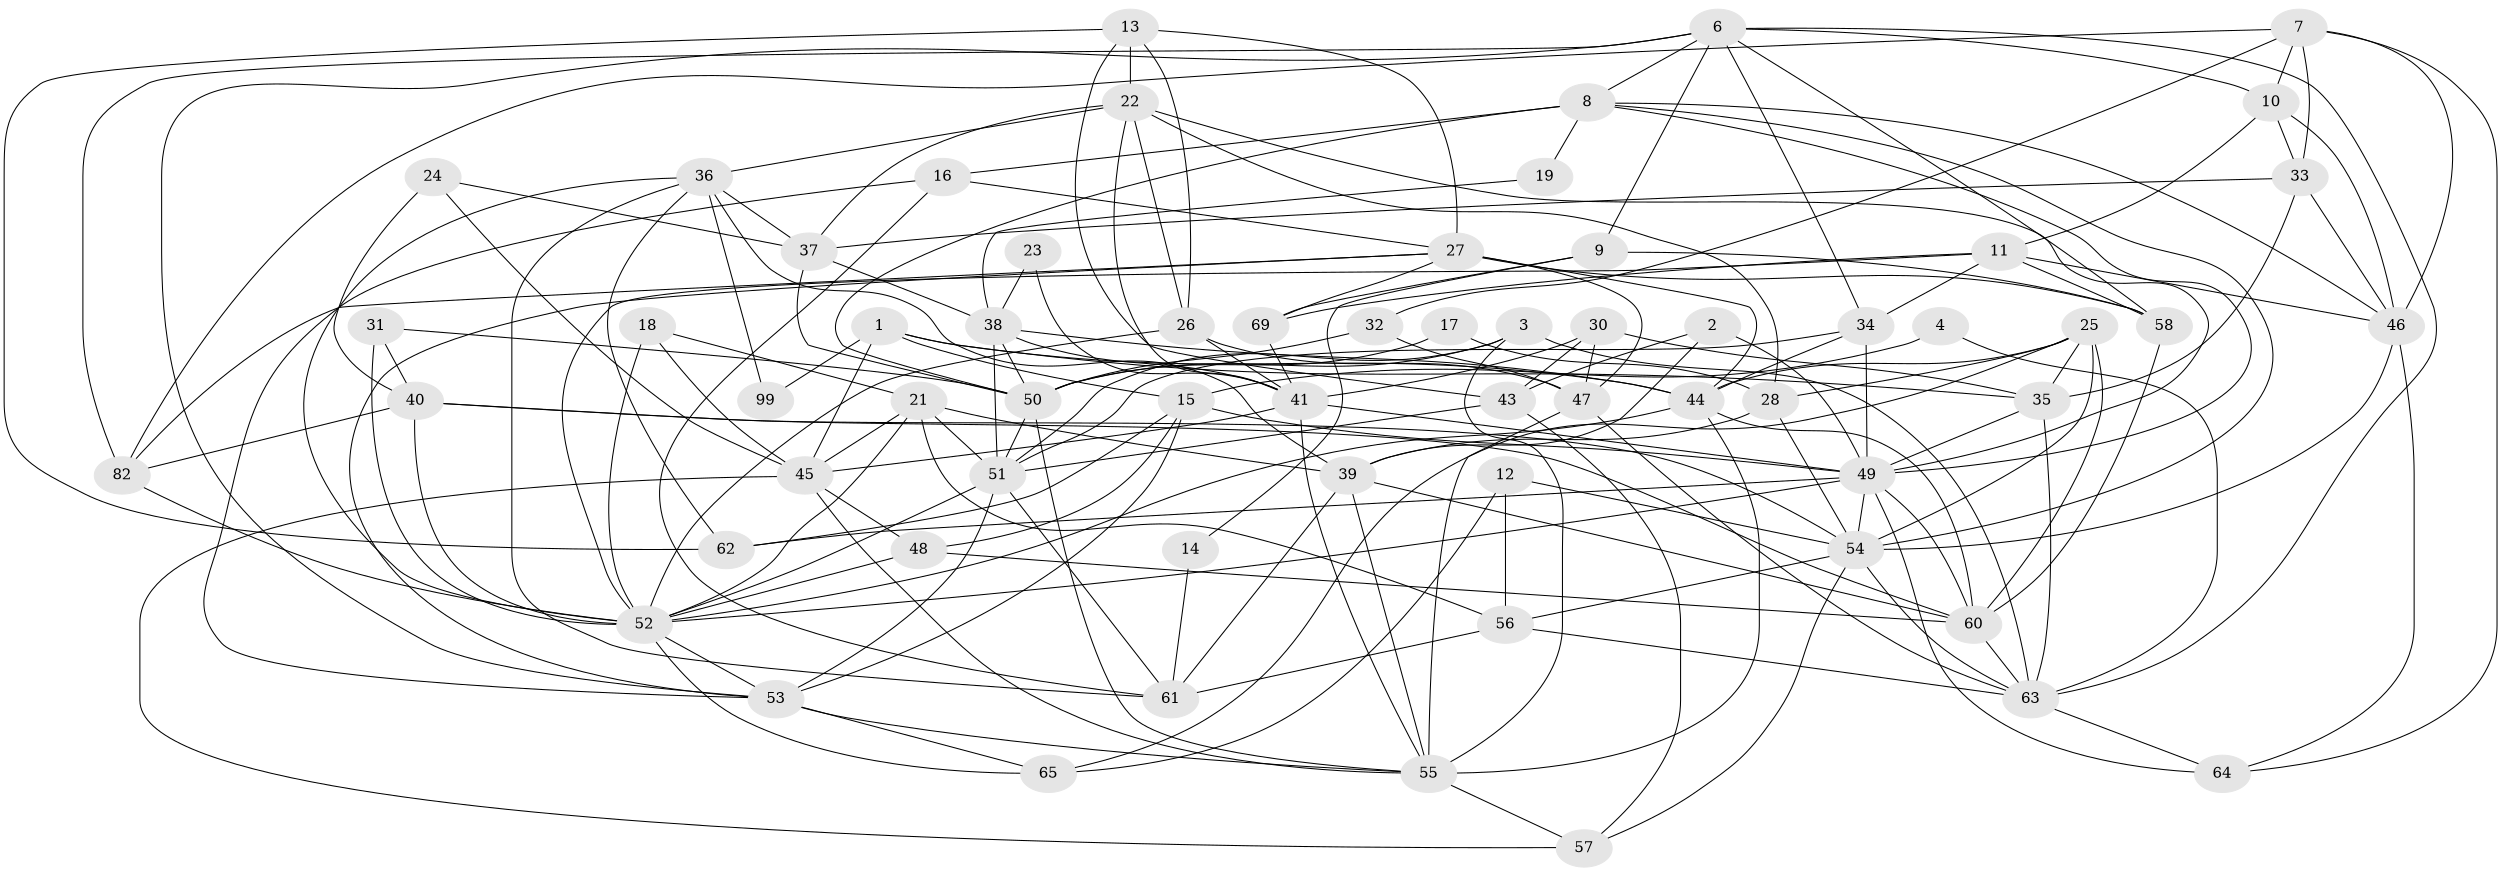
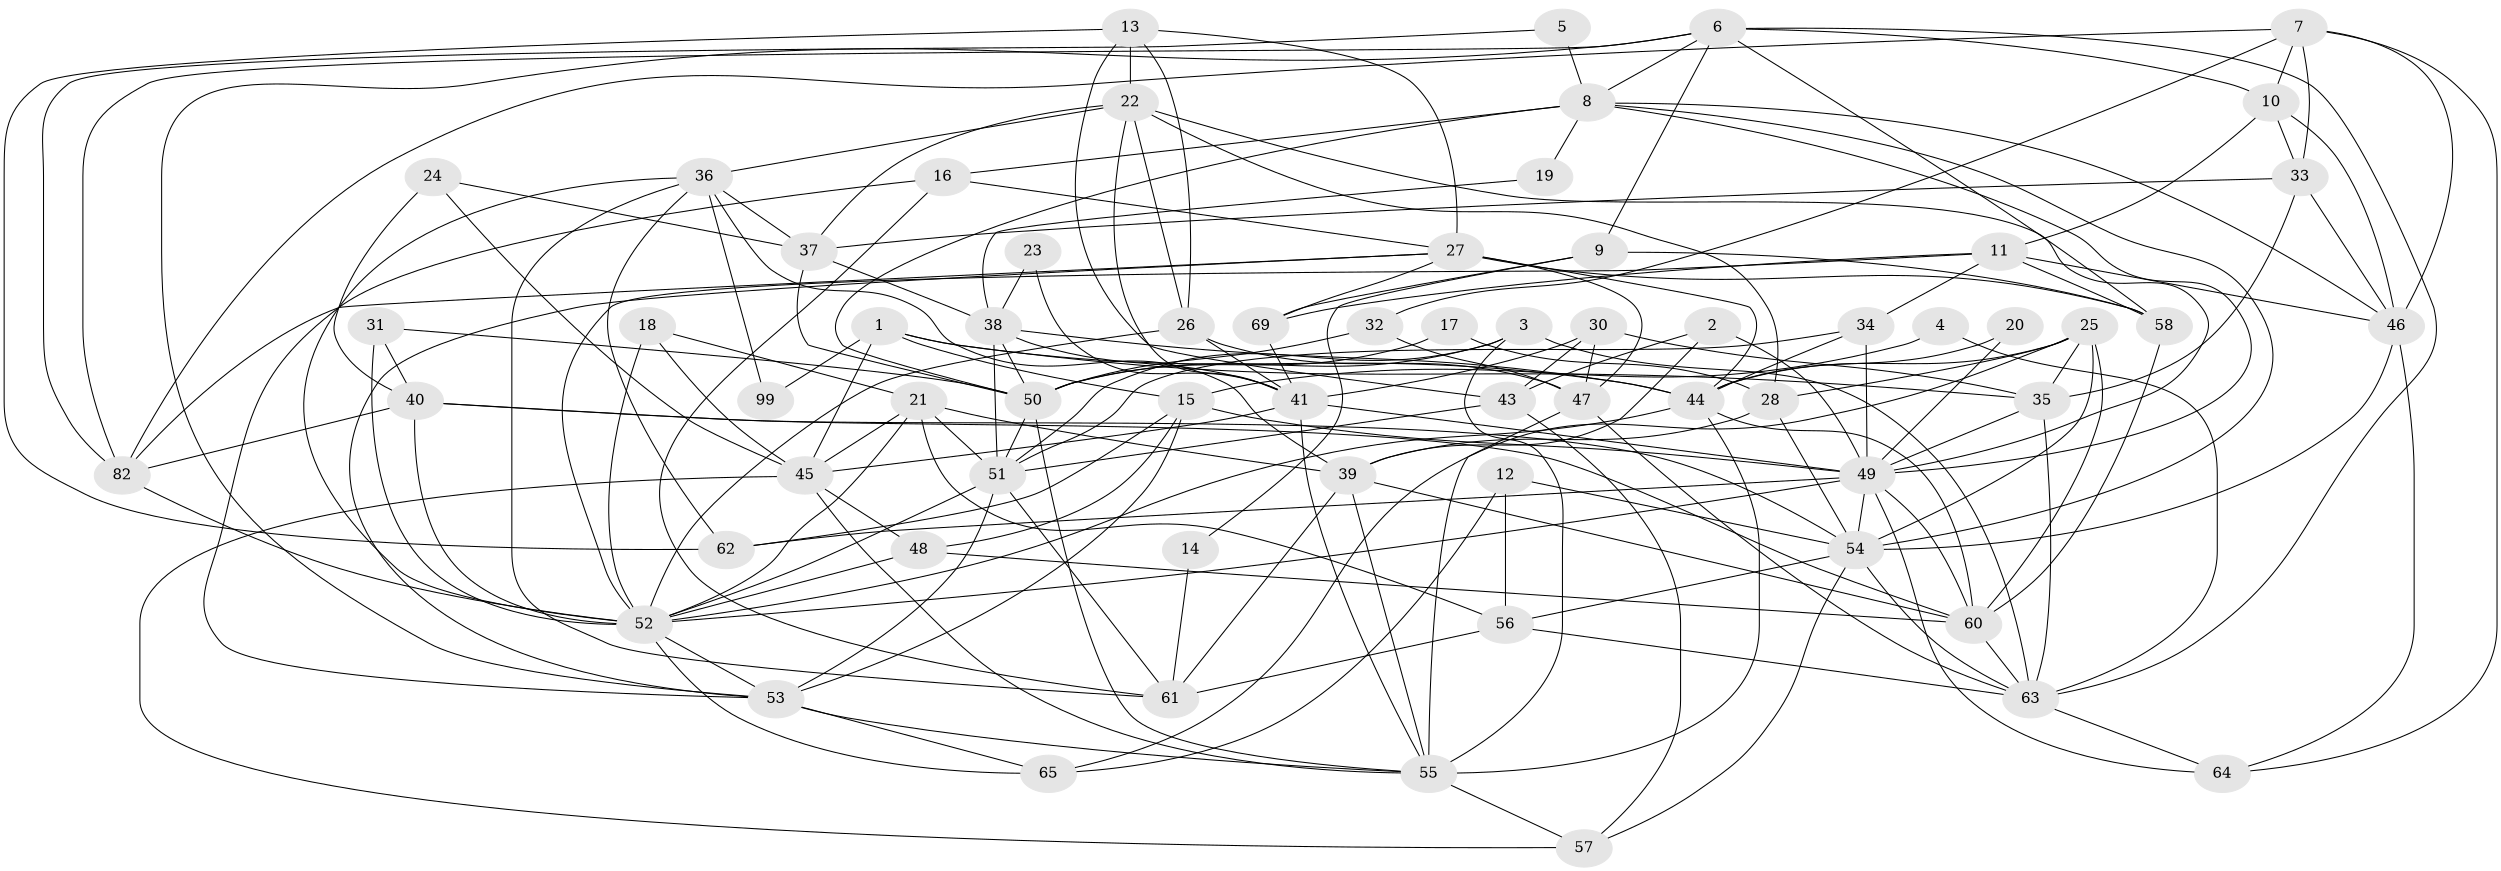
node "5": added
edge "6" -- "34": removed
node "20": added
